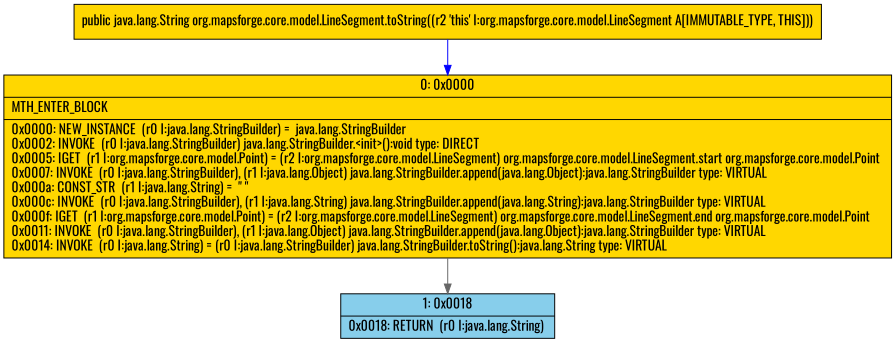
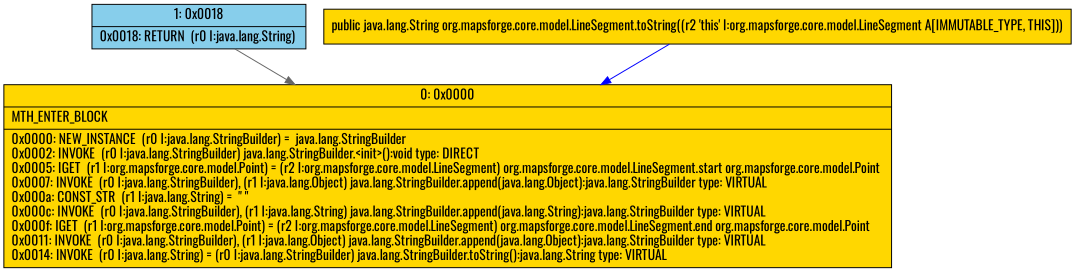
edge "0: 0x0000" -> "1: 0x0018": reversed
